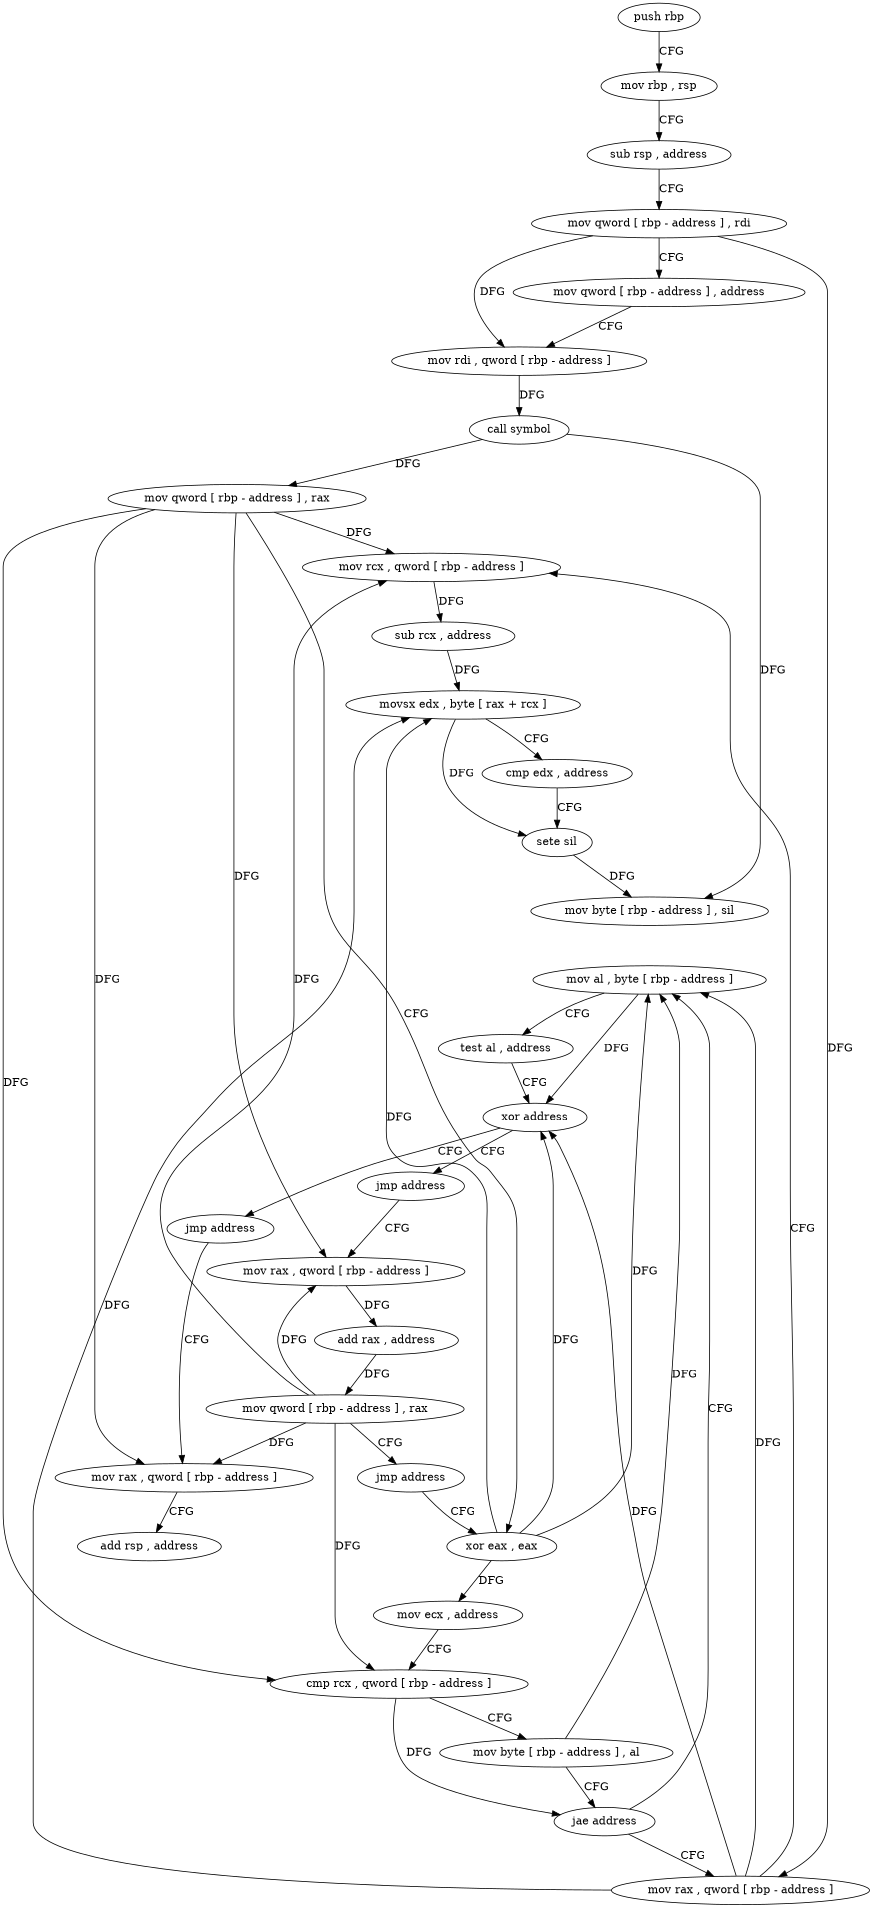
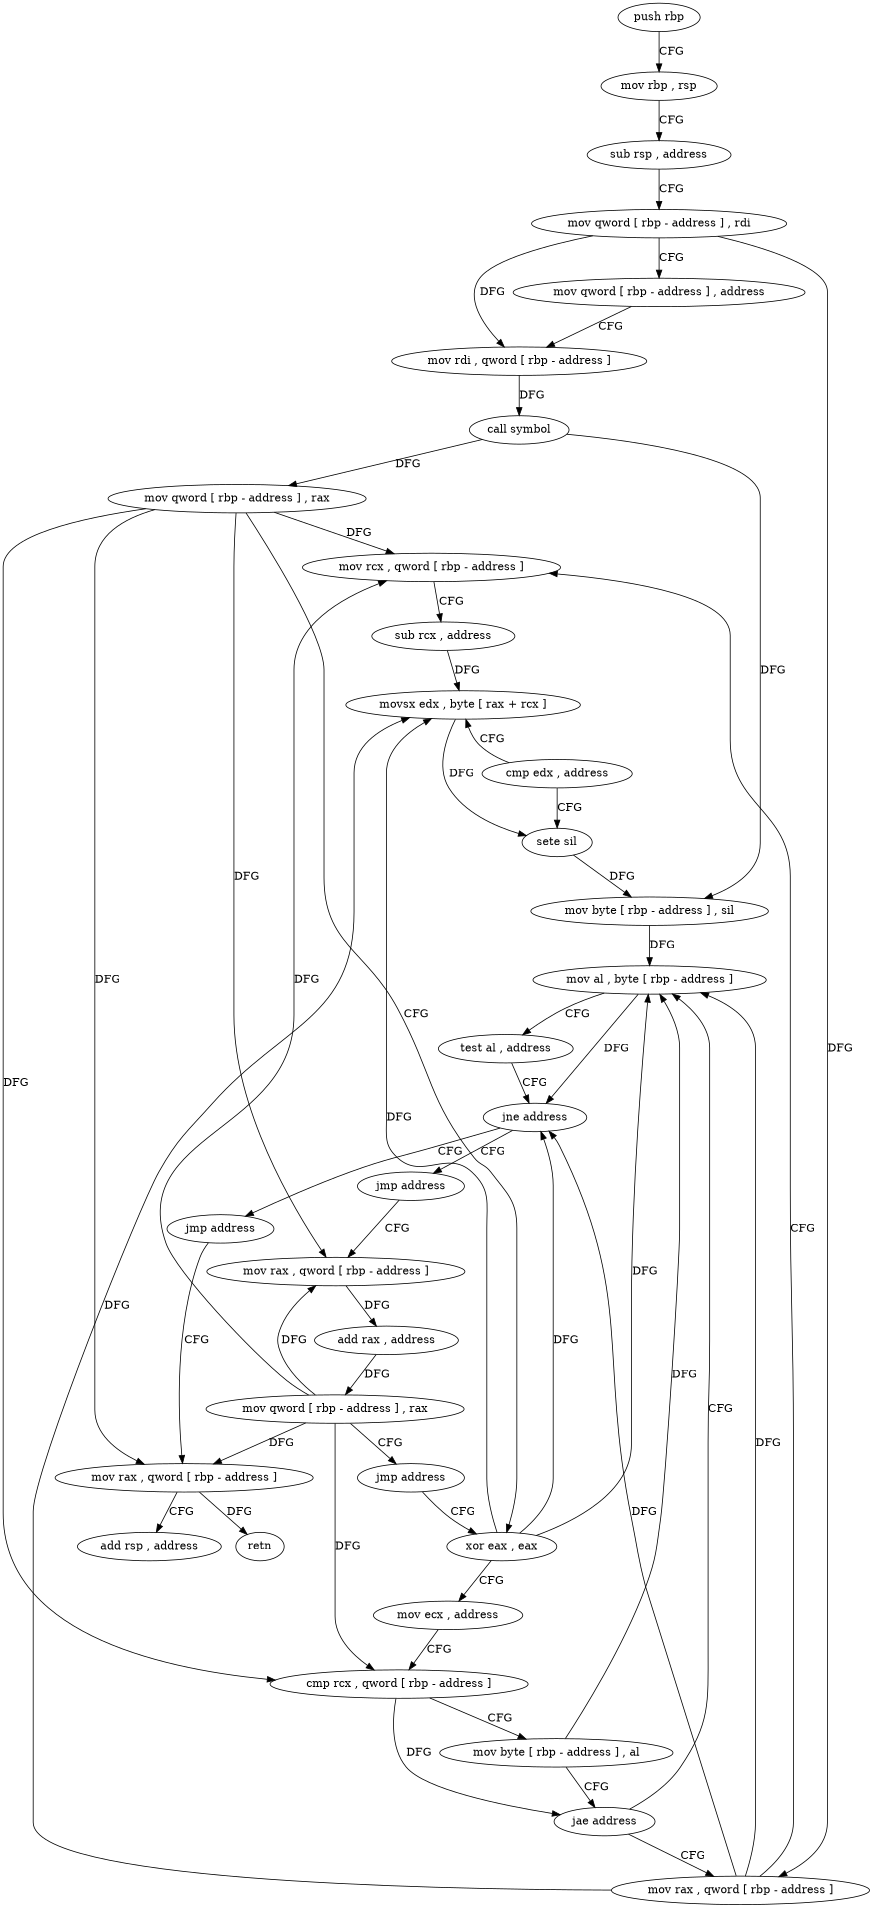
edge "mov rcx , qword [ rbp - address ]" -> "sub rcx , address": label "DFG" -> "CFG"
edge "movsx edx , byte [ rax + rcx ]" -> "cmp edx , address": reversed
edge "mov byte [ rbp - address ] , sil" -> "mov al , byte [ rbp - address ]": added, label "DFG"
node "xor address": label "xor address" -> "jne address"
node "retn": added
edge "xor eax , eax" -> "mov ecx , address": label "DFG" -> "CFG"
